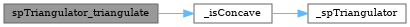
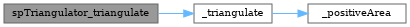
node "_isConcave": label "_isConcave" -> "_triangulate"
node "_spTriangulator": label "_spTriangulator" -> "_positiveArea"
